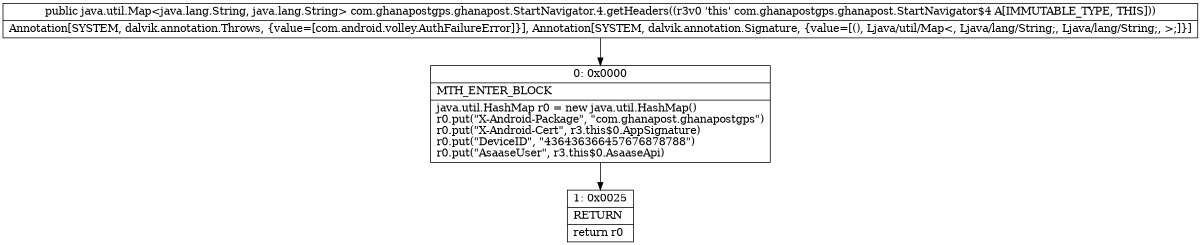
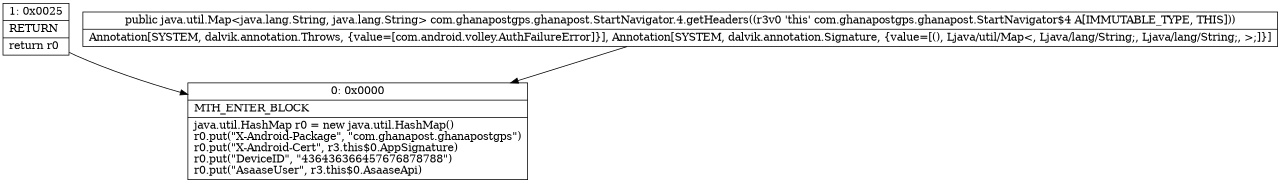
edge "0: 0x0000" -> "1: 0x0025": reversed
